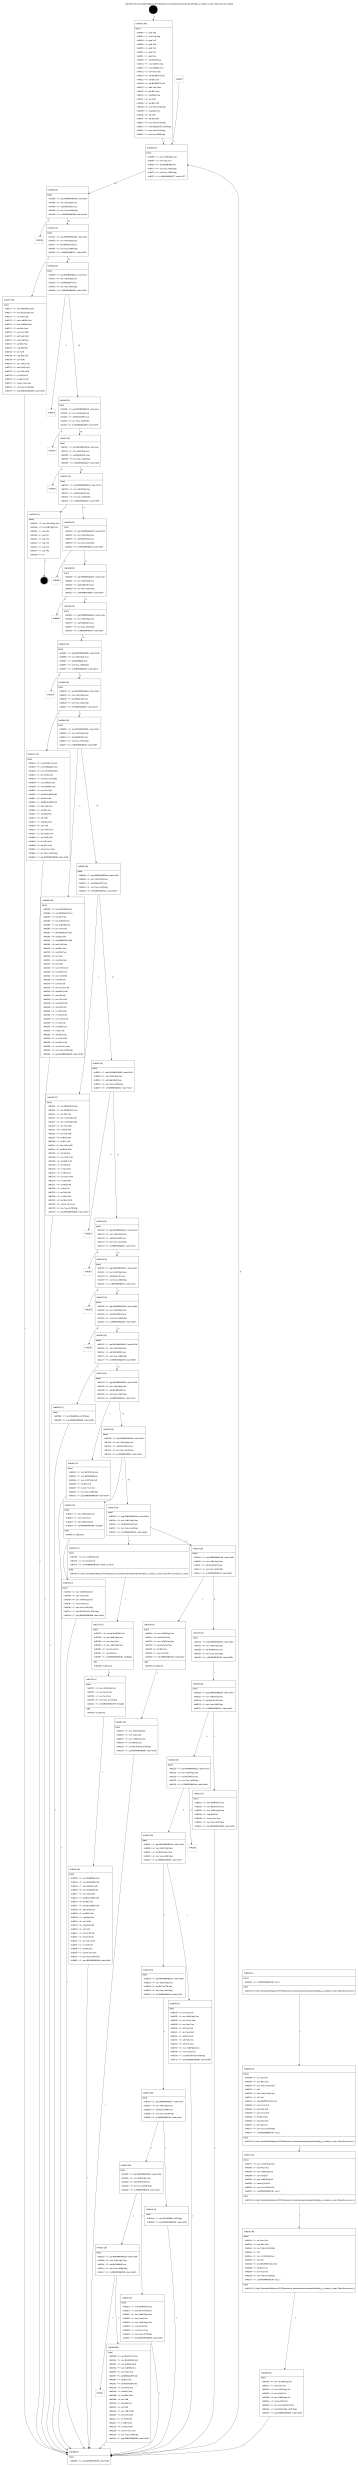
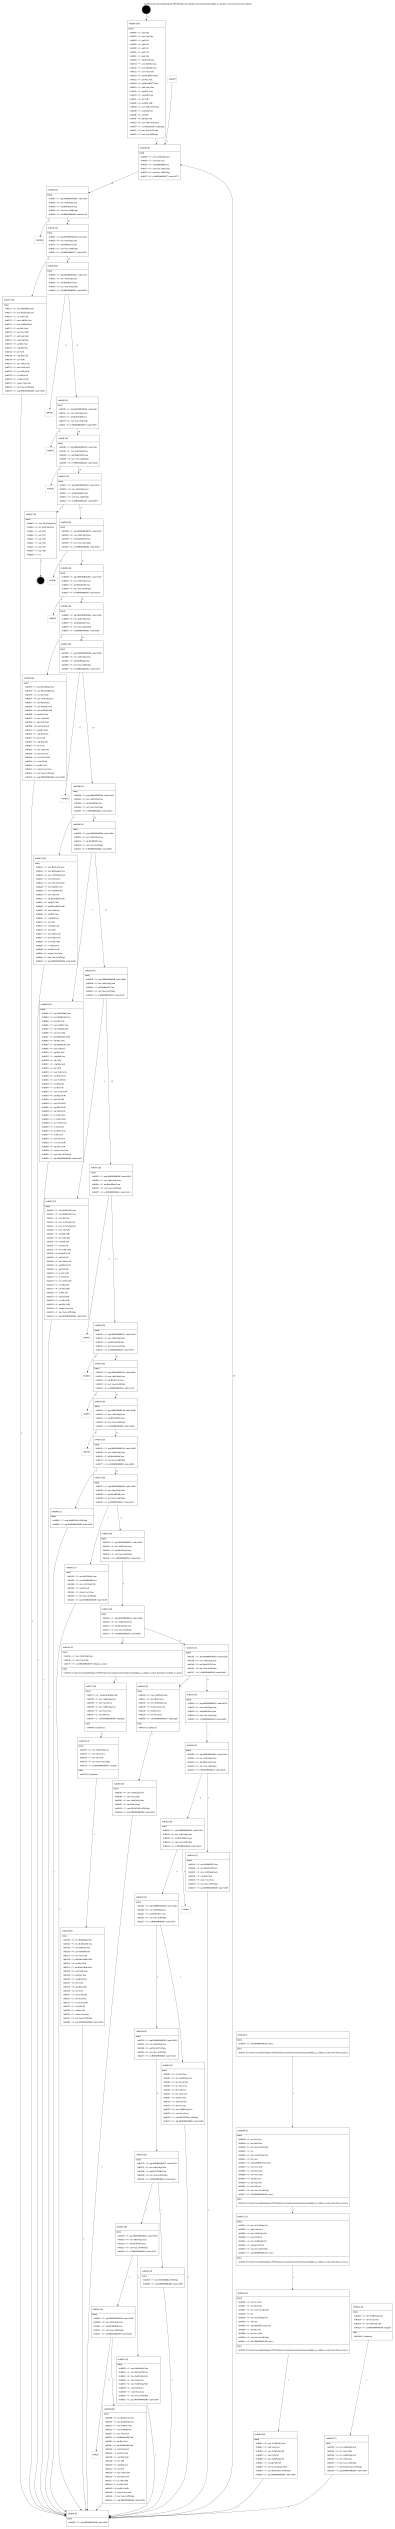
node "0x40296f [94]": added
edge "0x402199 [28]" -> "0x4025a2 [16]": removed, label "1"
